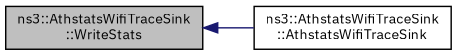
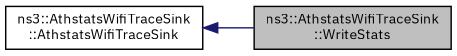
edge "ns3::AthstatsWifiTraceSink ::AthstatsWifiTraceSink" -> "ns3::AthstatsWifiTraceSink ::WriteStats": reversed
